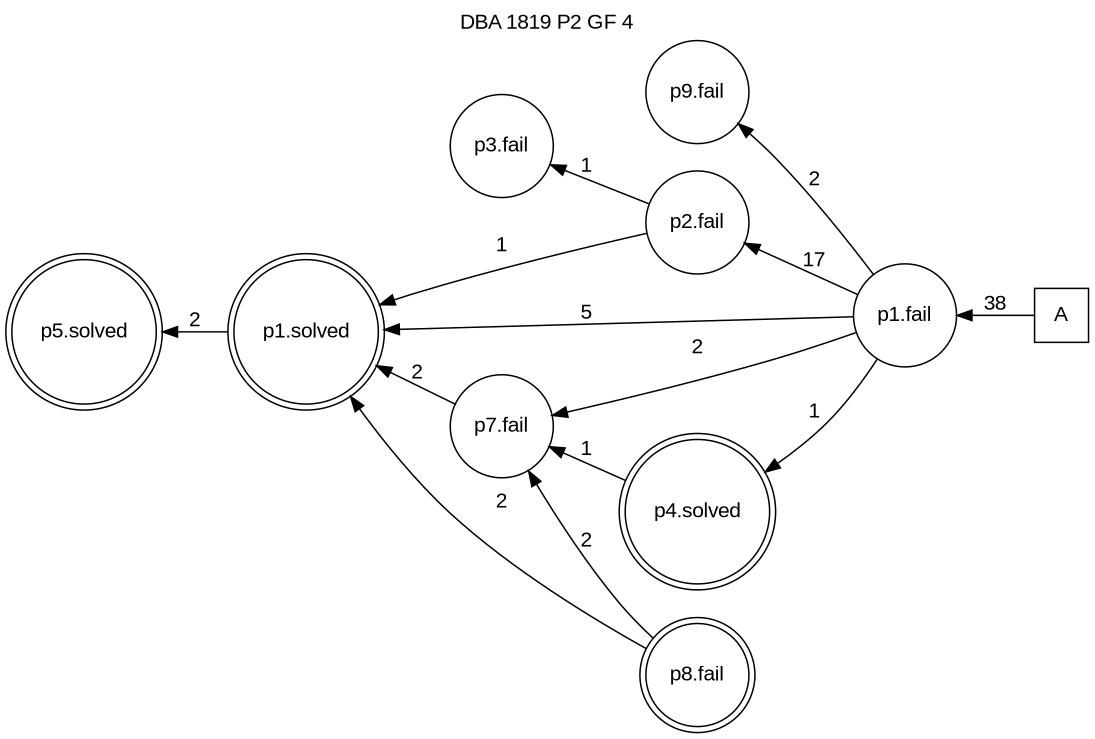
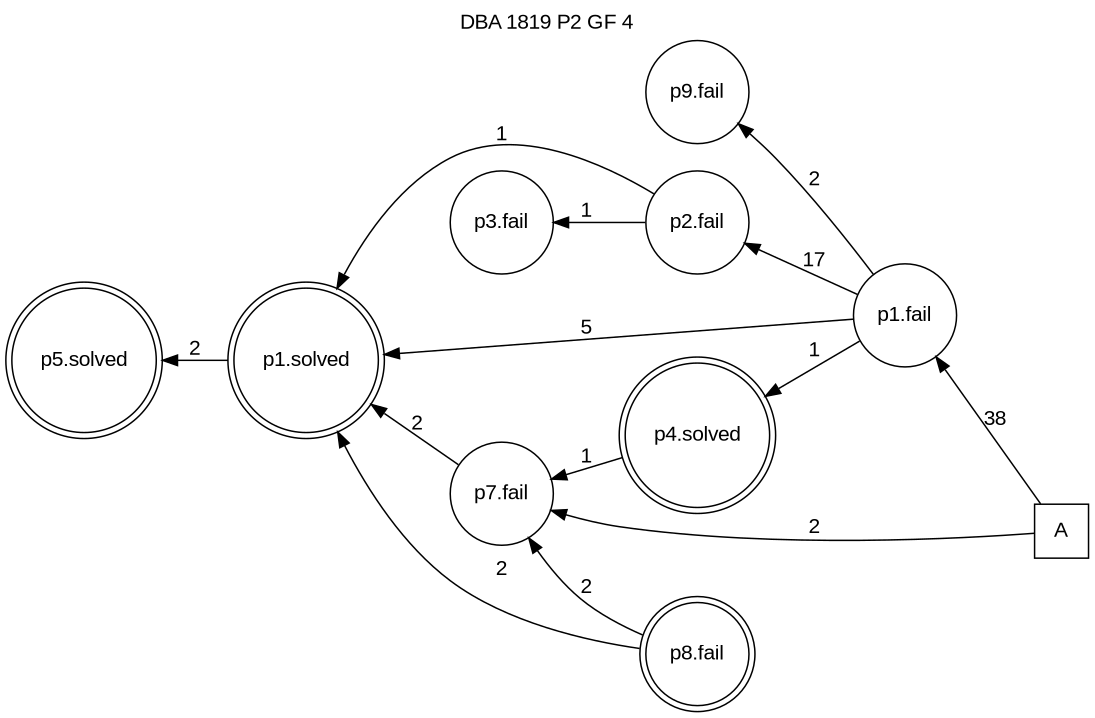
edge "p1.fail" -> "p7.fail": now "A" -> "p7.fail"
